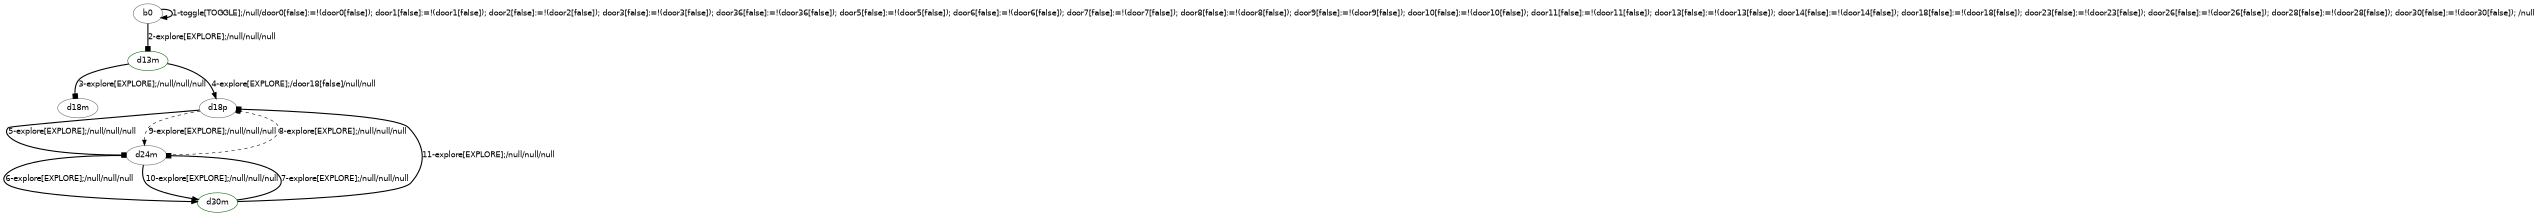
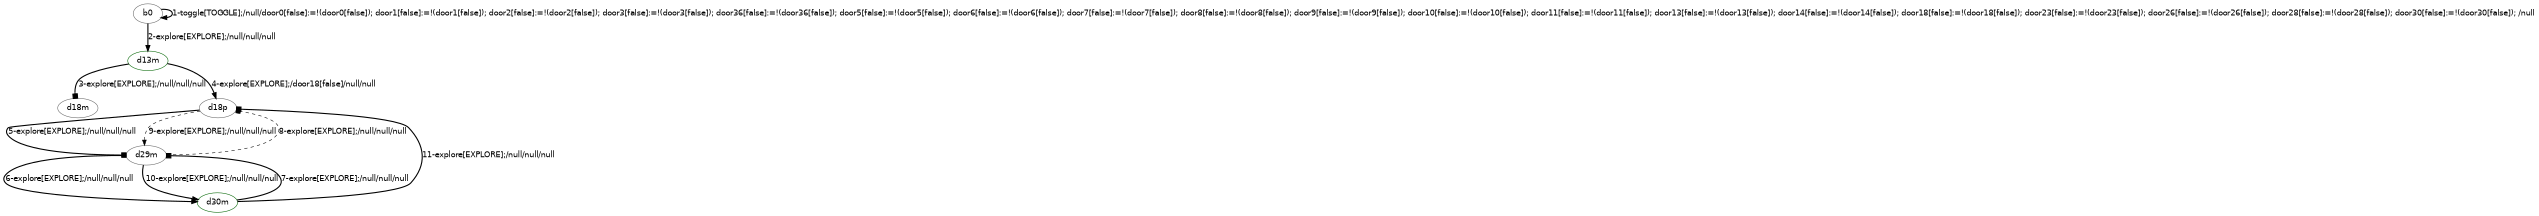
edge "b0" -> "d13m": arrowhead box -> normal
node "d24m": label "d24m" -> "d29m"
